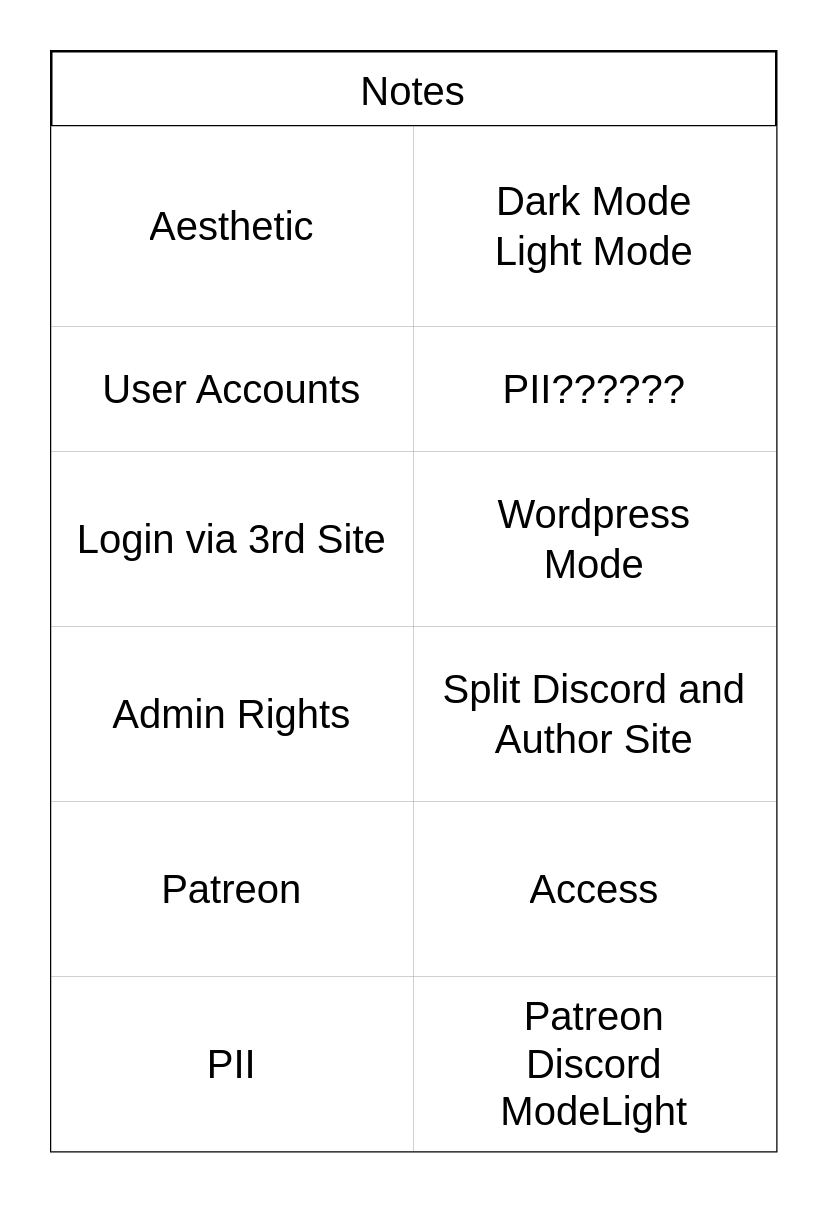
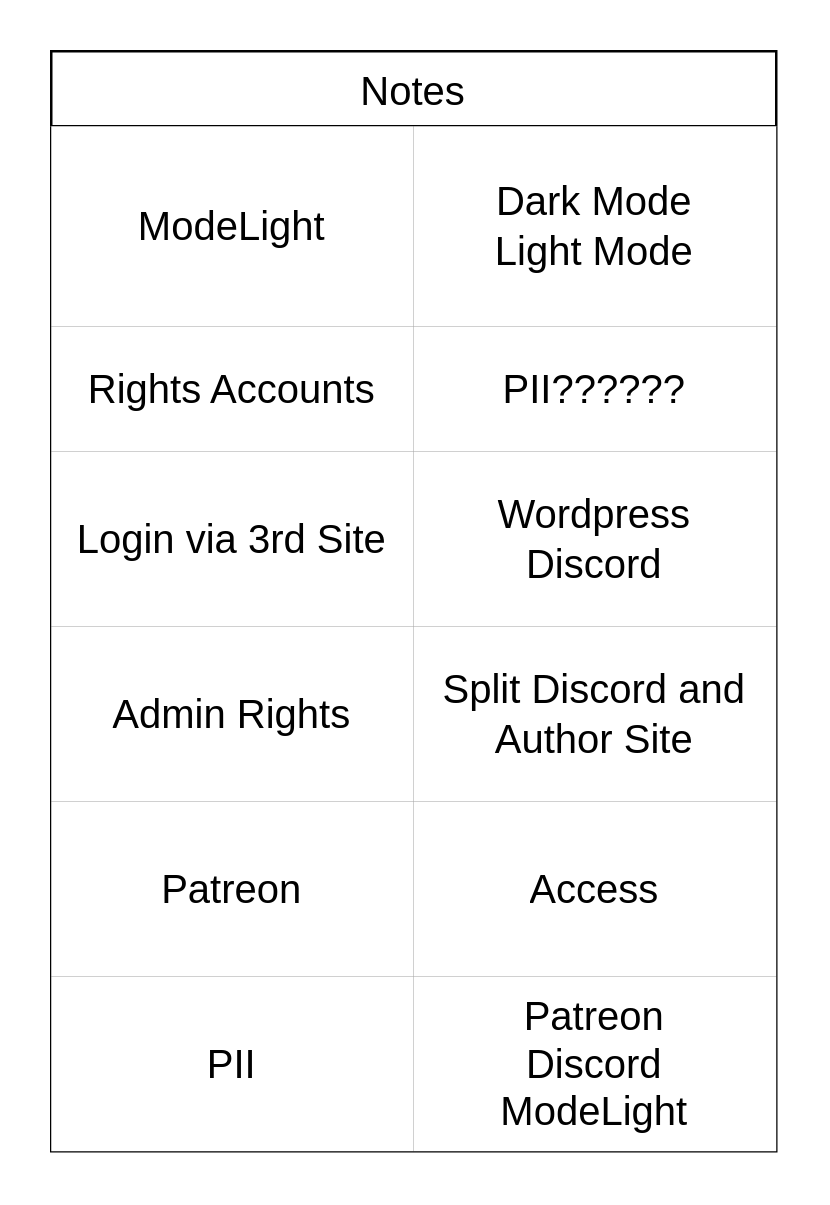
node "Aesthetic": label "Aesthetic" -> "ModeLight"
node "User Accounts": label "User Accounts" -> "Rights Accounts"
node "Wordpress Mode": label "Wordpress Mode" -> "Wordpress Discord"
